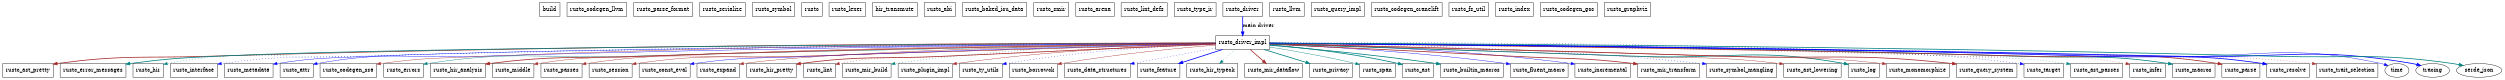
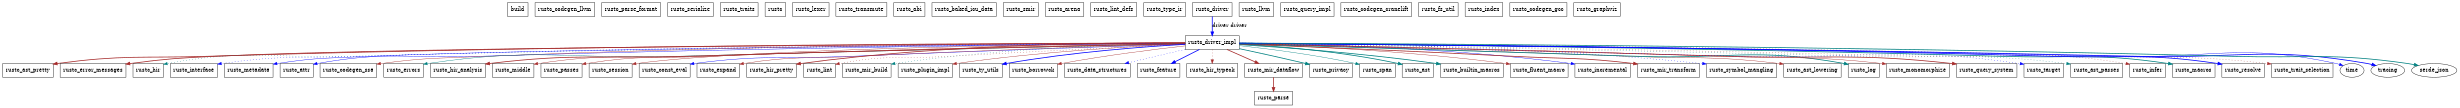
node "rustc_symbol": label "rustc_symbol" -> "rustc_traits"
node "hir_transmute": label "hir_transmute" -> "rustc_transmute"
edge "rustc_driver" -> "rustc_driver_impl": label "main driver" -> "driver driver"
edge "rustc_driver_impl" -> "rustc_error_messages": color teal -> brown
edge "rustc_driver_impl" -> "rustc_parse": now "rustc_mir_dataflow" -> "rustc_parse"
edge "rustc_driver_impl" -> "rustc_ty_utils": style dotted -> bold
edge "rustc_driver_impl" -> "rustc_fluent_macro": color blue -> brown
edge "rustc_driver_impl" -> "rustc_hir_typeck": color teal -> brown
